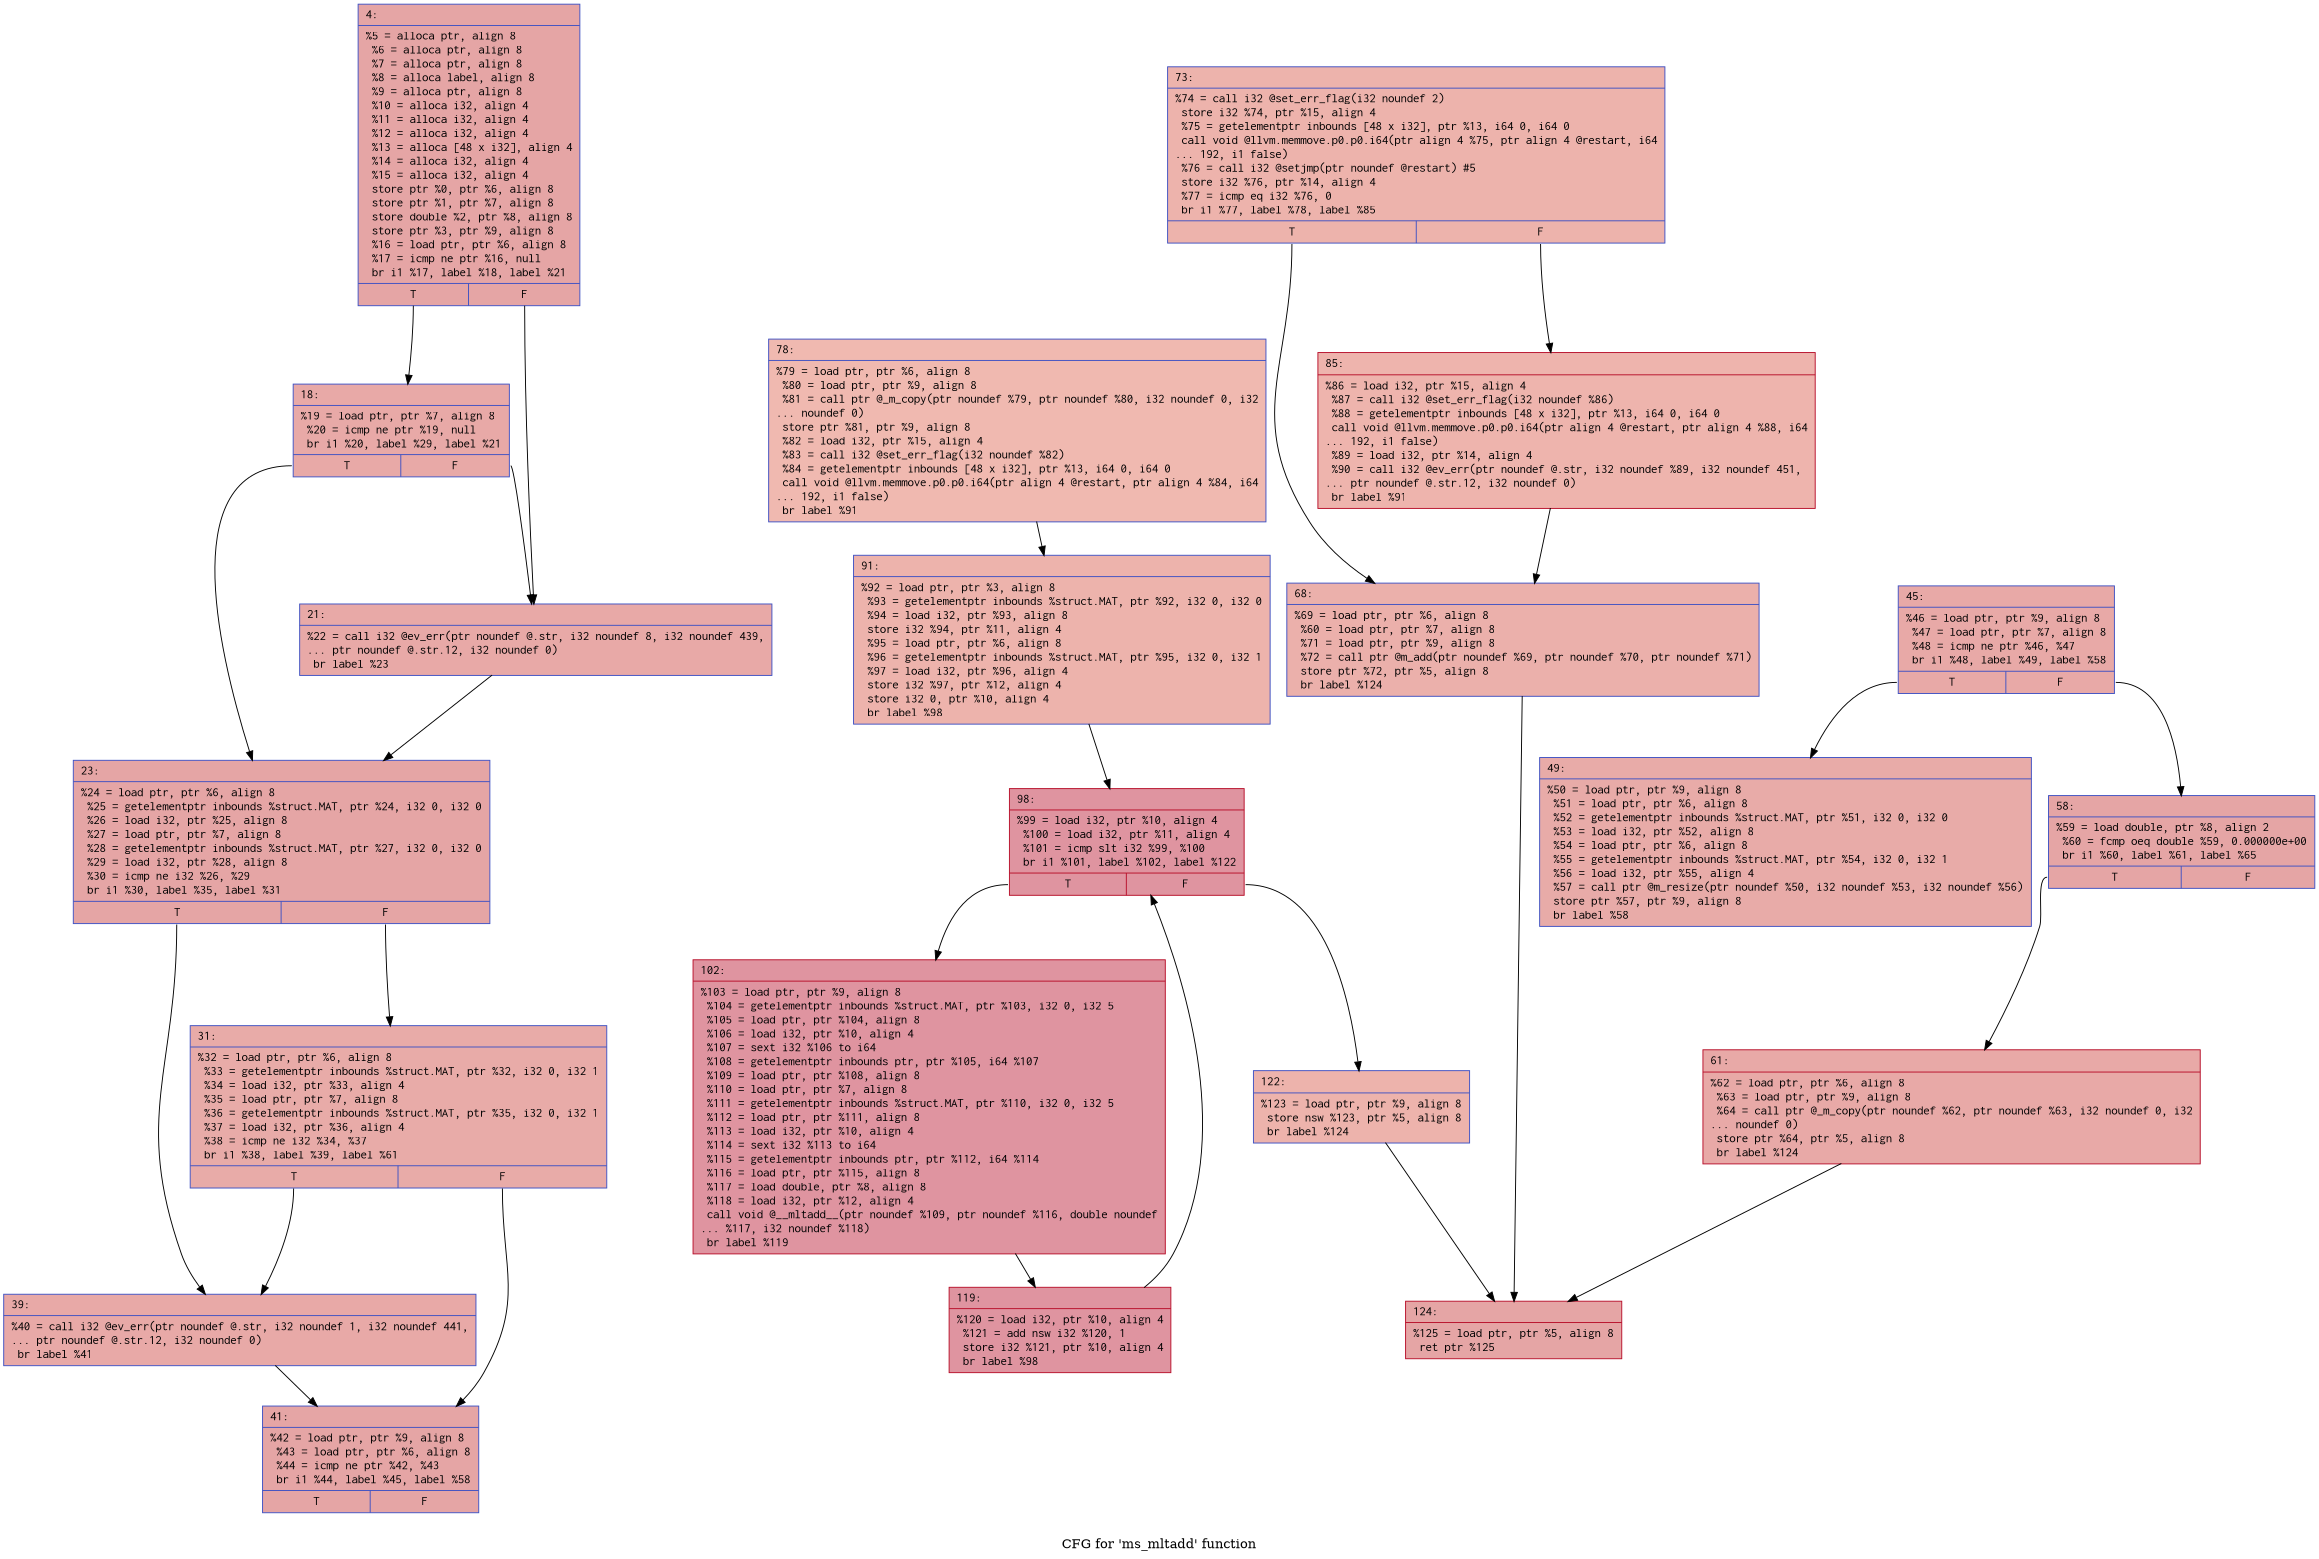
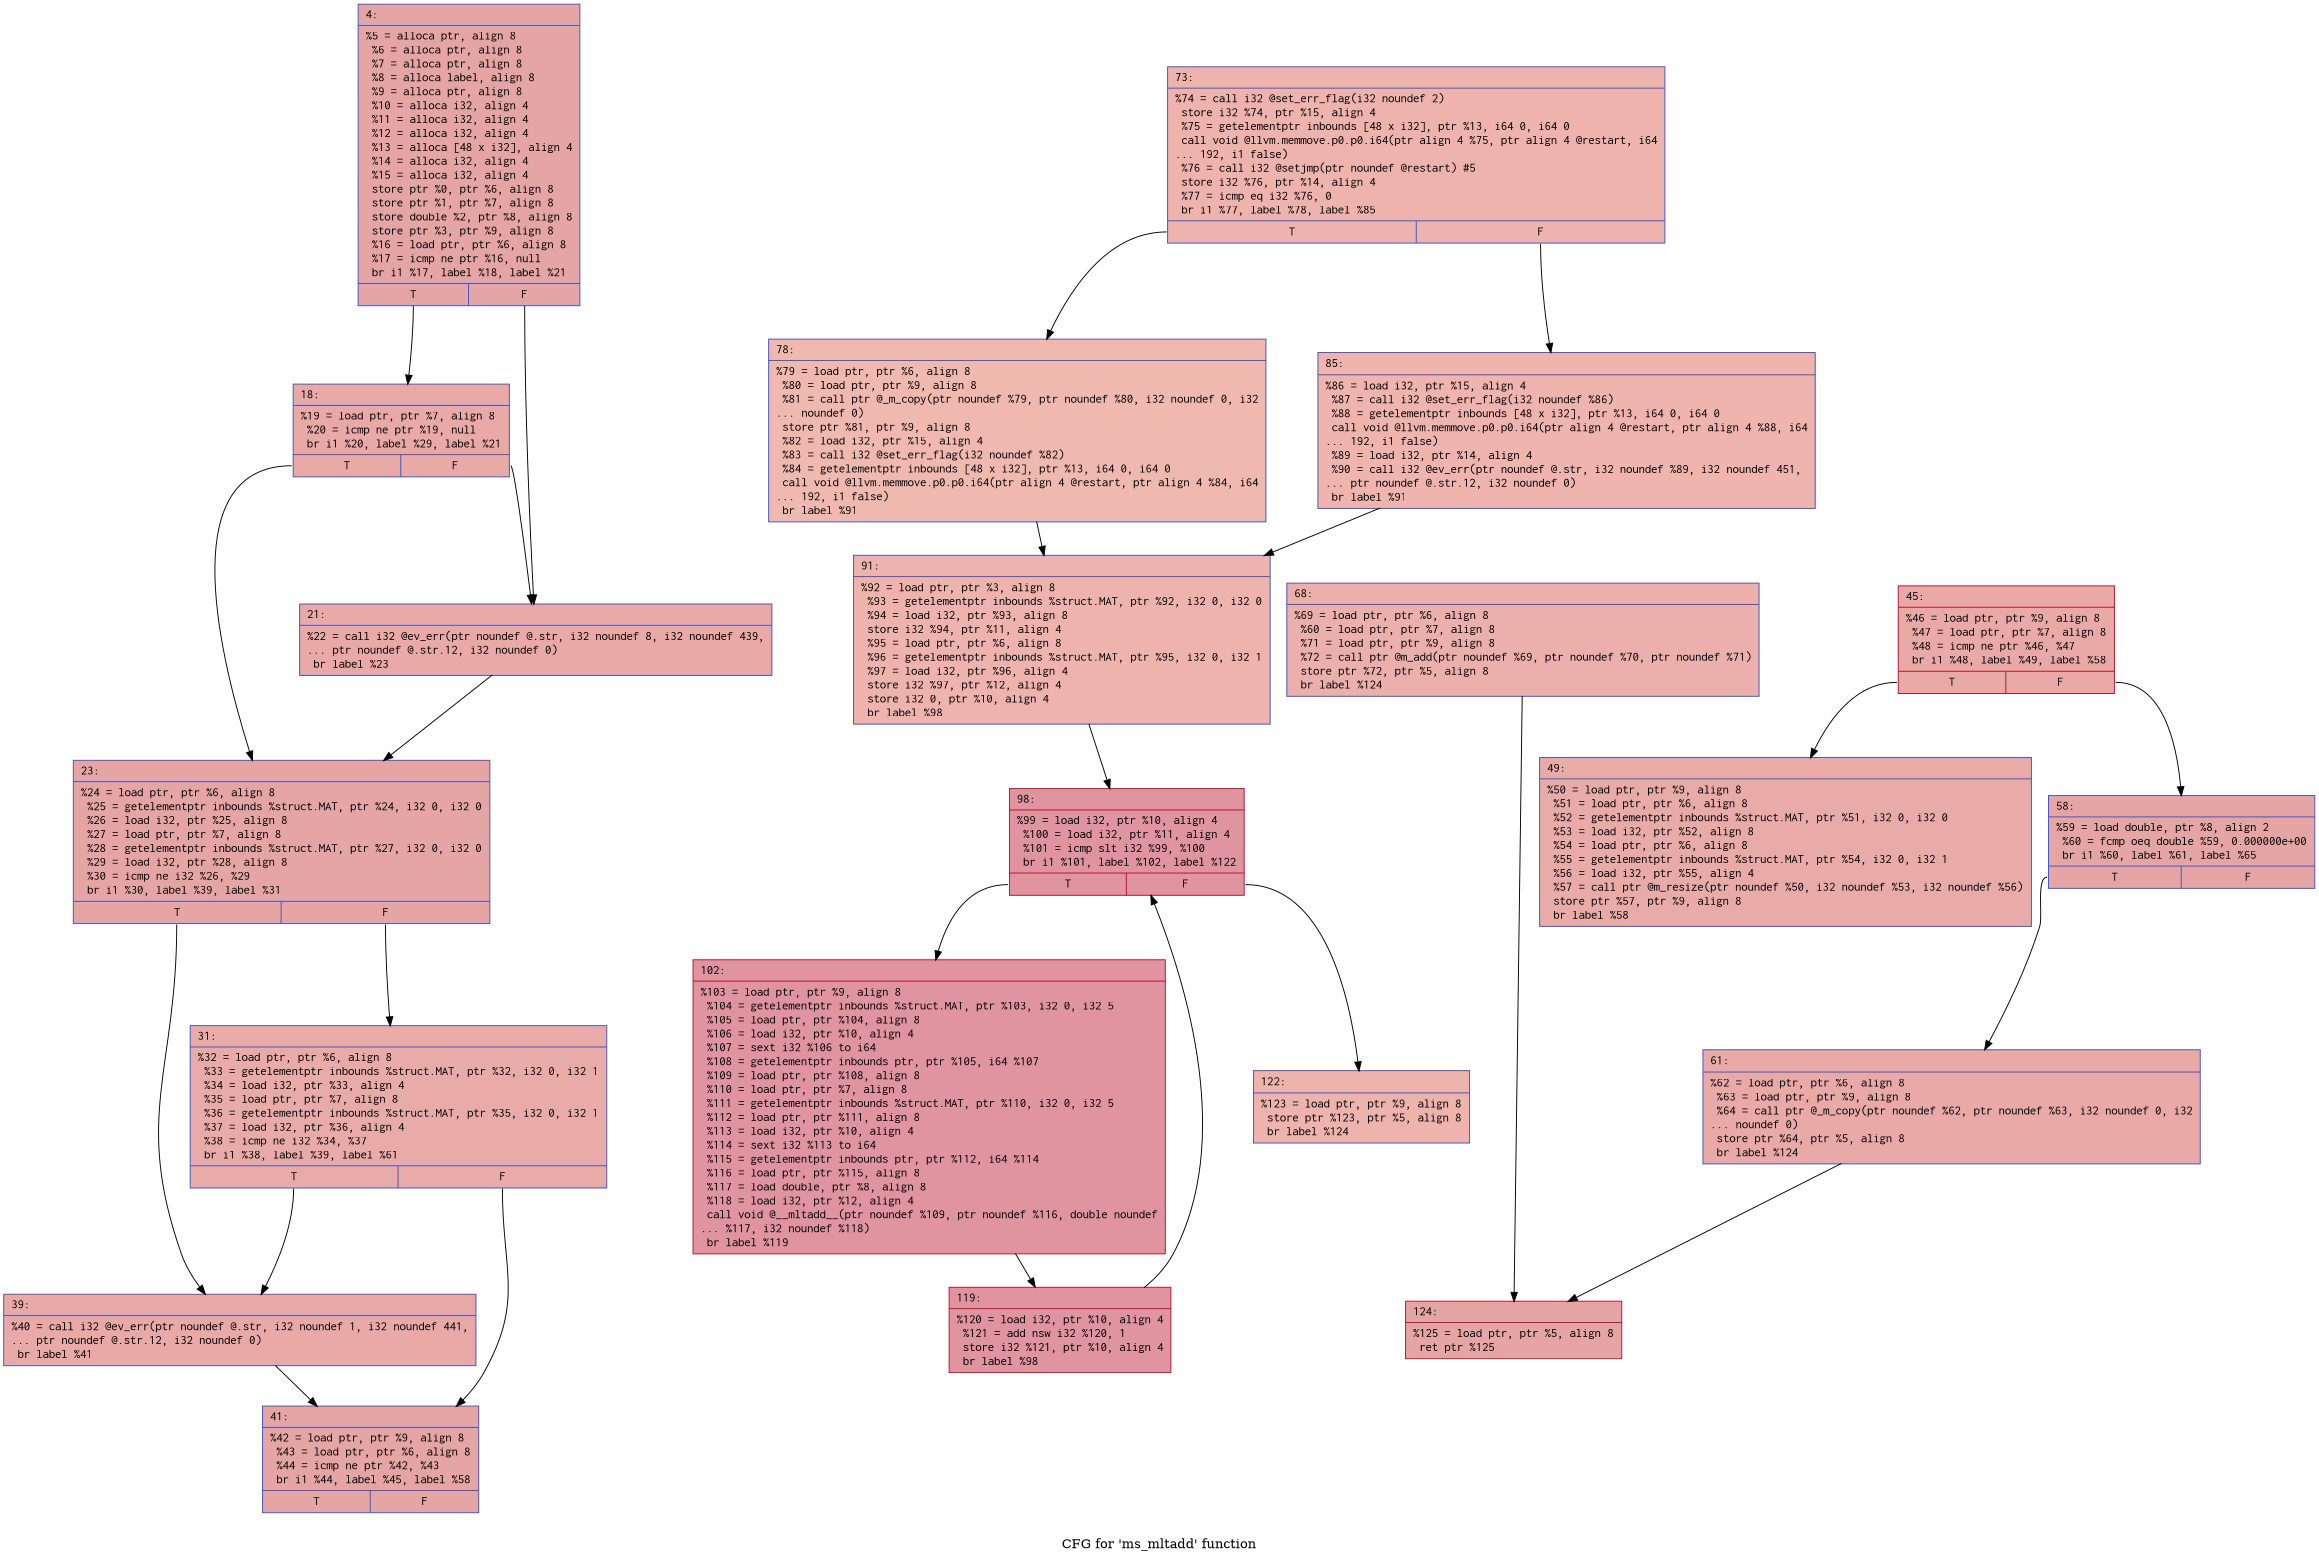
edge "73:" -> "68:": now "73:" -> "78:"
node "85:": color #b70d28ff -> #3d50c3ff
edge "85:" -> "68:": now "85:" -> "91:"
node "45:": color #3d50c3ff -> #b70d28ff
node "23:": text "br i1 %30, label %35, label %31" -> "br i1 %30, label %39, label %31"
node "61:": color #b70d28ff -> #3d50c3ff
node "122:": text "store nsw %123, ptr %5, align 8" -> "store ptr %123, ptr %5, align 8"
edge "122:" -> "124:": removed
